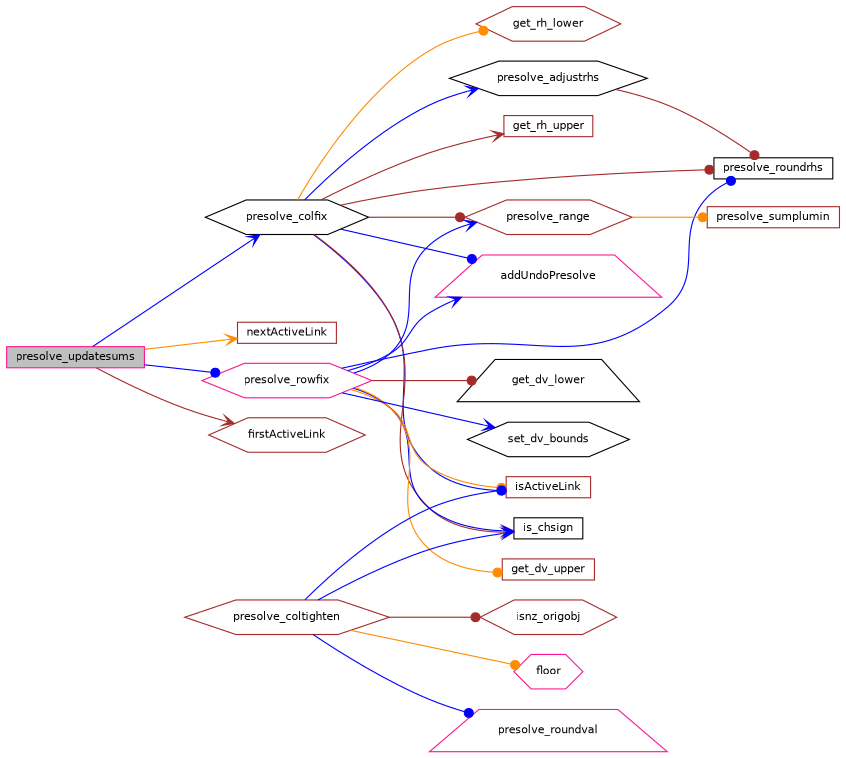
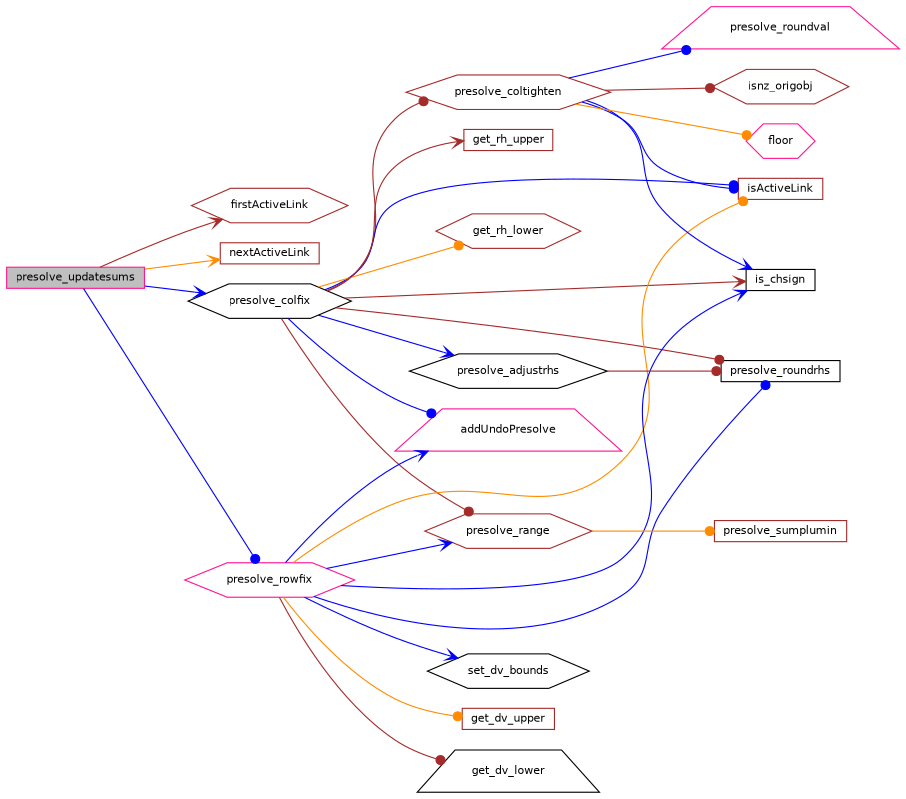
edge "presolve_colfix" -> "presolve_coltighten": added
